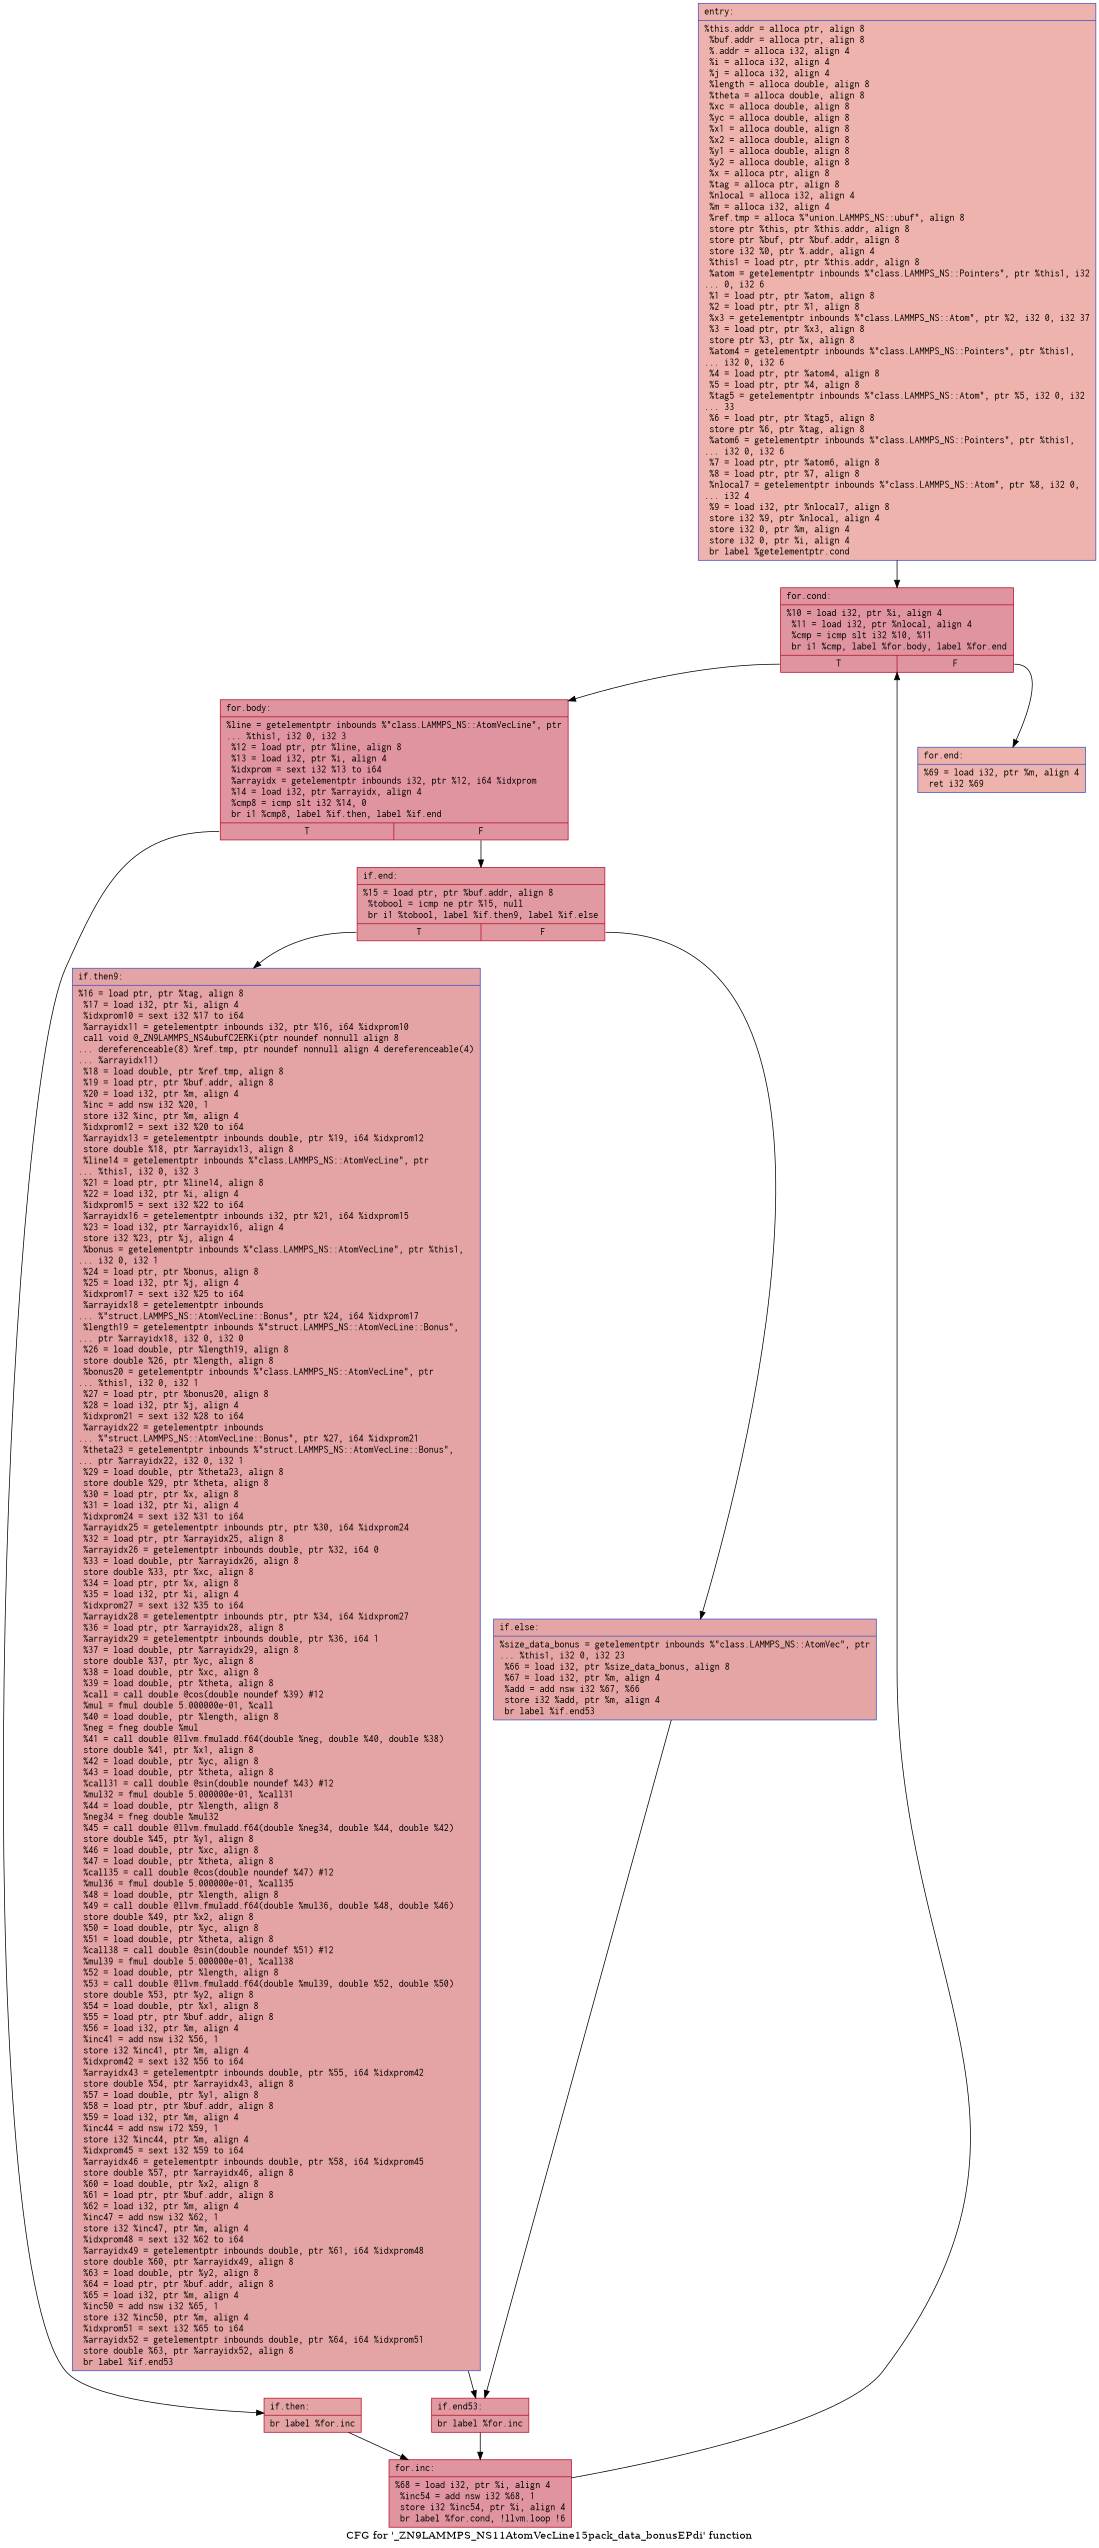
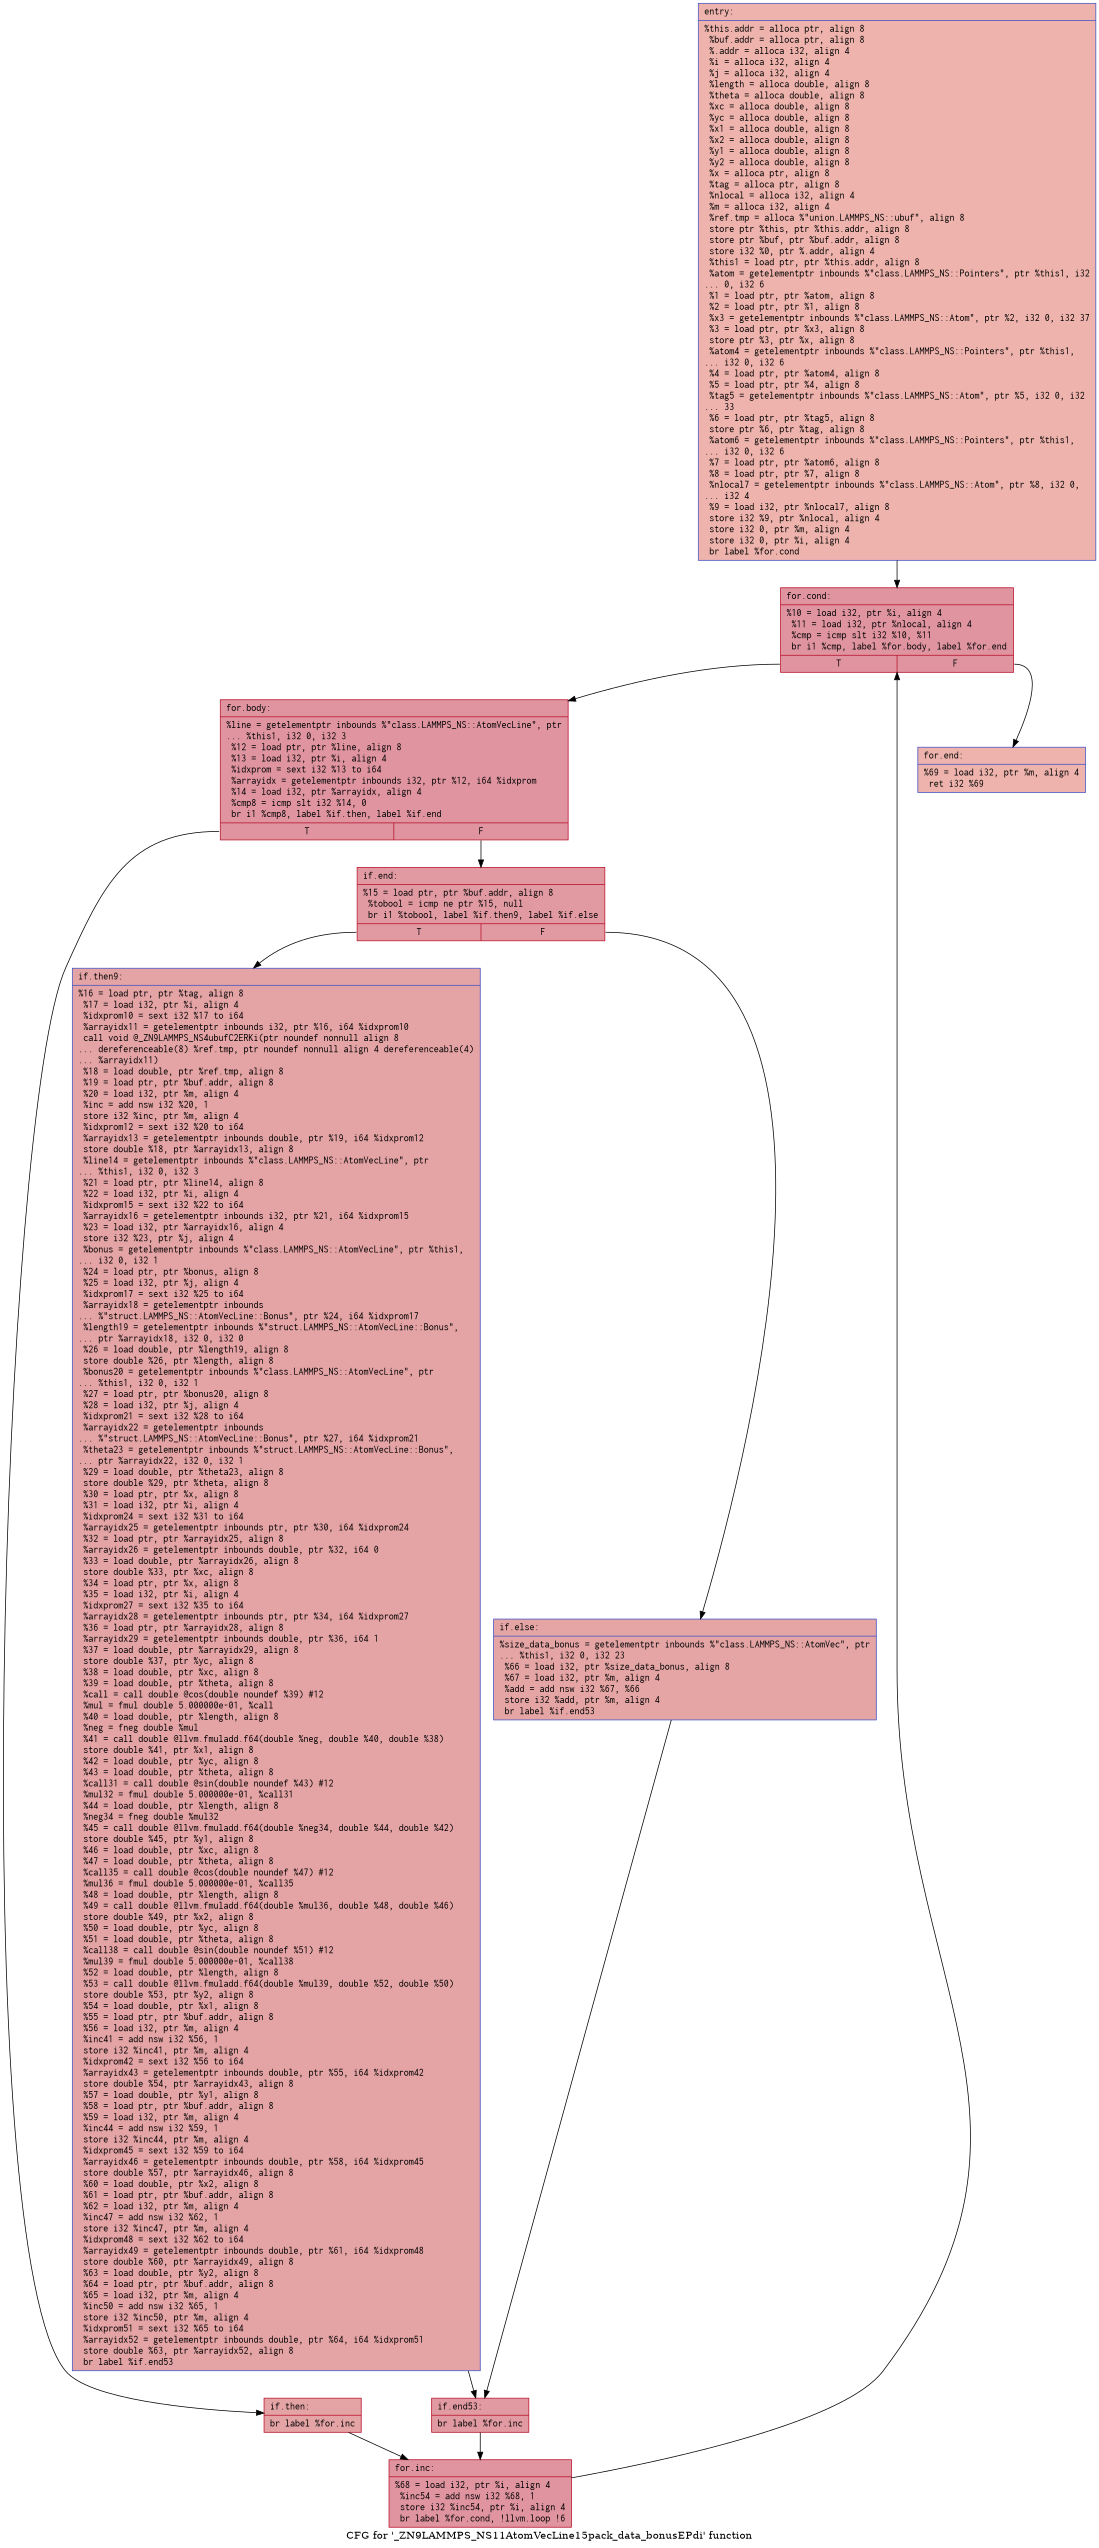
node "entry:": text "br label %getelementptr.cond" -> "br label %for.cond"
node "if.then9:": text "%inc44 = add nsw i72 %59, 1" -> "%inc44 = add nsw i32 %59, 1"
